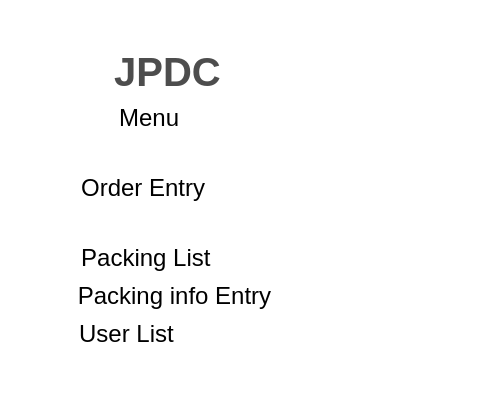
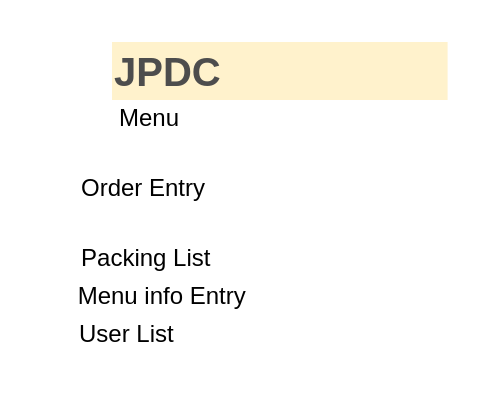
node "JPDC": fillcolor #ffffff -> #fff2cc
node "Packing info Entry": label "Packing info Entry" -> "Menu info Entry"
